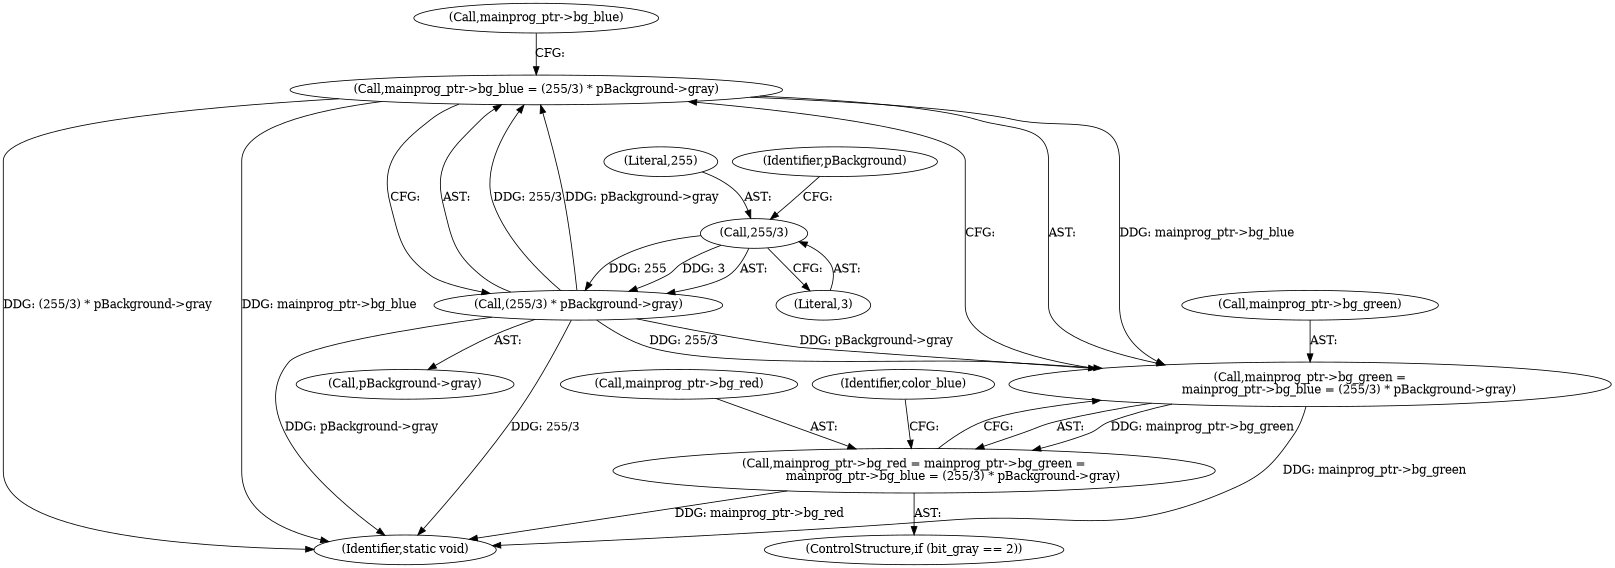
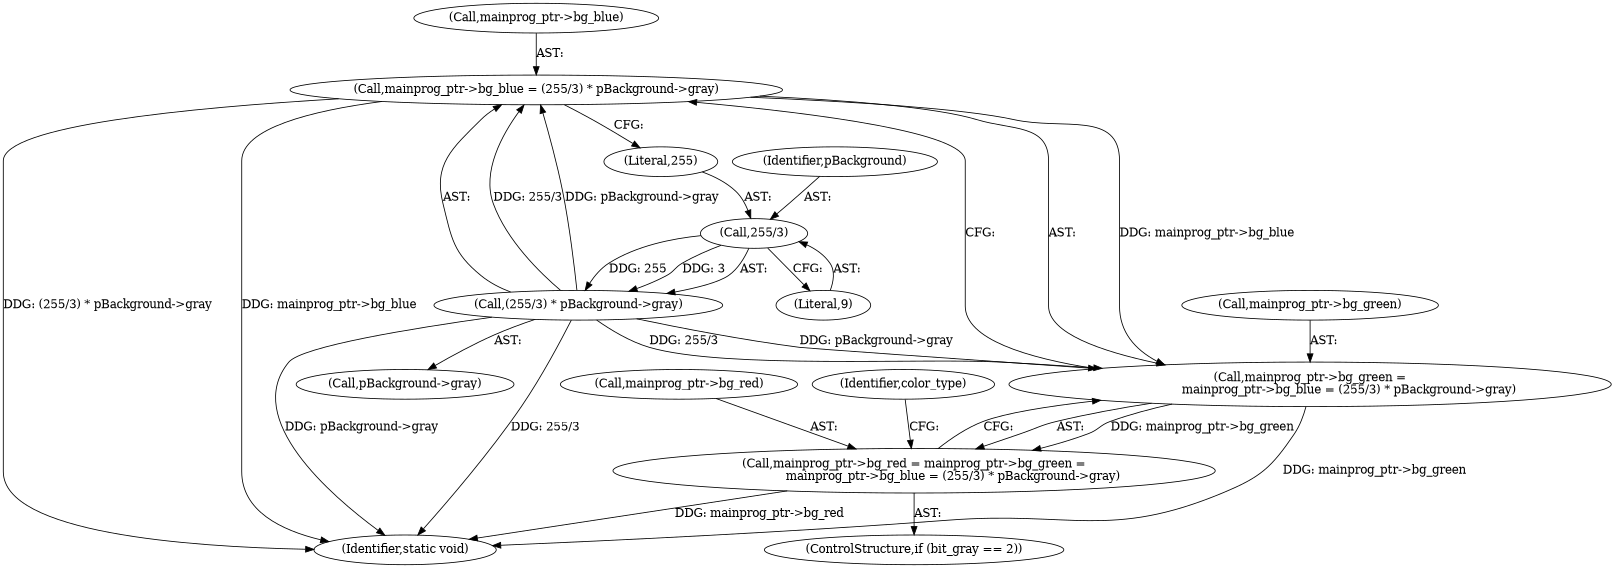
edge "(Call,mainprog_ptr->bg_blue)" -> "(Call,mainprog_ptr->bg_blue = (255/3) * pBackground->gray)": label "CFG: " -> "AST: "
edge "(Identifier,pBackground)" -> "(Call,255/3)": label "CFG: " -> "AST: "
edge "(Call,mainprog_ptr->bg_blue = (255/3) * pBackground->gray)" -> "(Call,(255/3) * pBackground->gray)": now "(Call,mainprog_ptr->bg_blue = (255/3) * pBackground->gray)" -> "(Literal,255)"
node "(Literal,3)": label "(Literal,3)" -> "(Literal,9)"
node "(Identifier,color_blue)": label "(Identifier,color_blue)" -> "(Identifier,color_type)"
